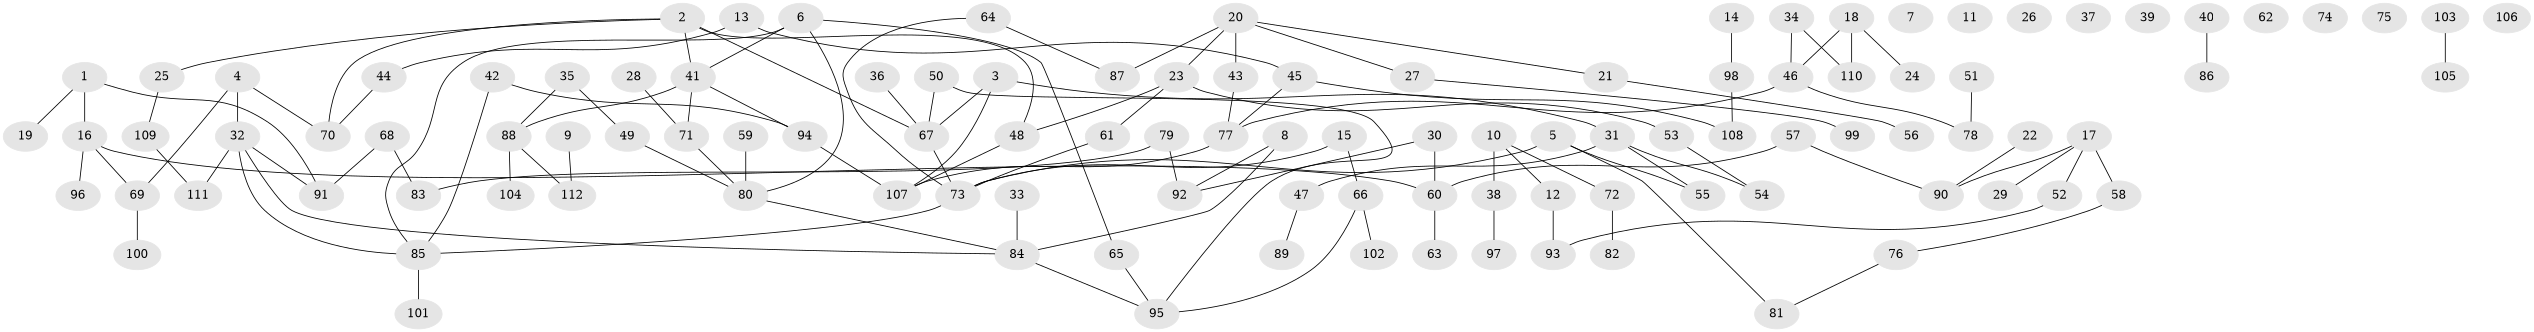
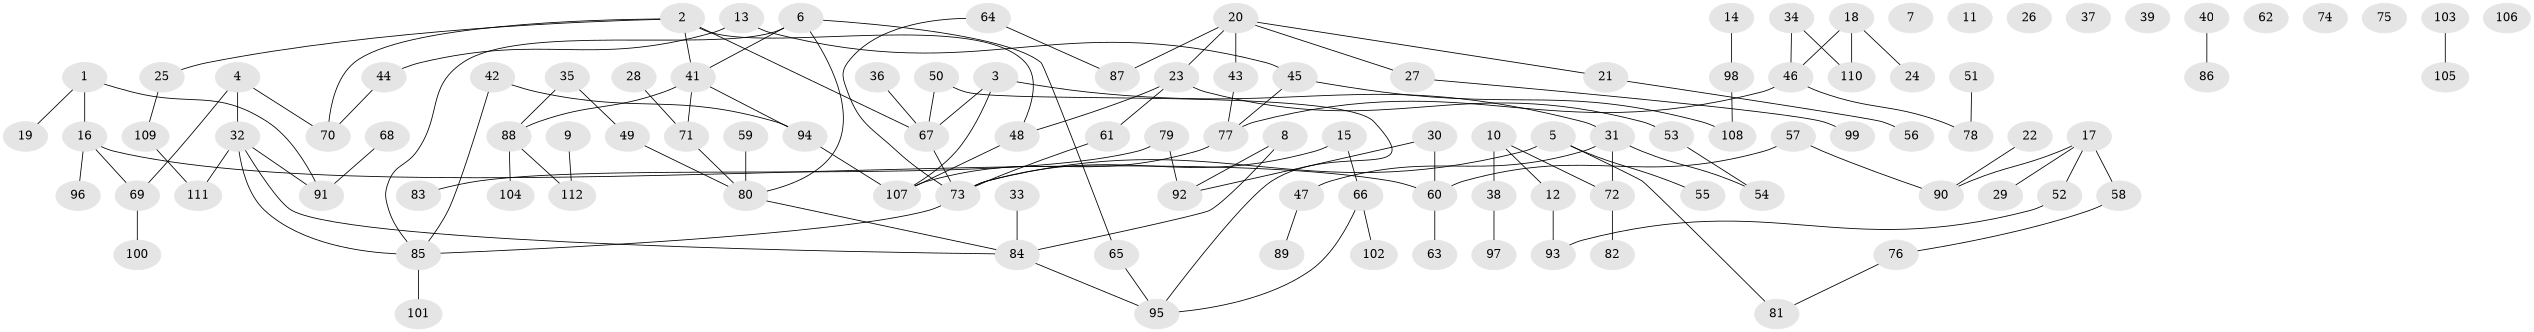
edge "31" -- "55": now "31" -- "72"
edge "68" -- "83": removed
